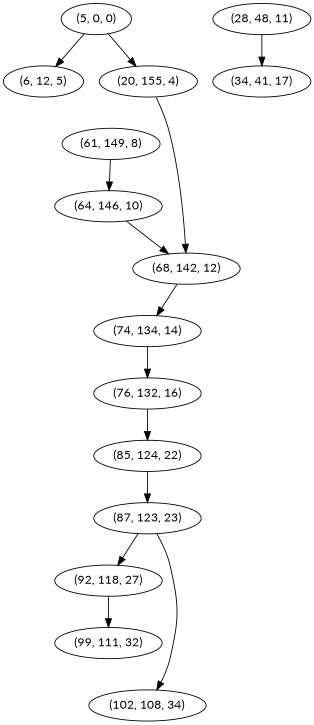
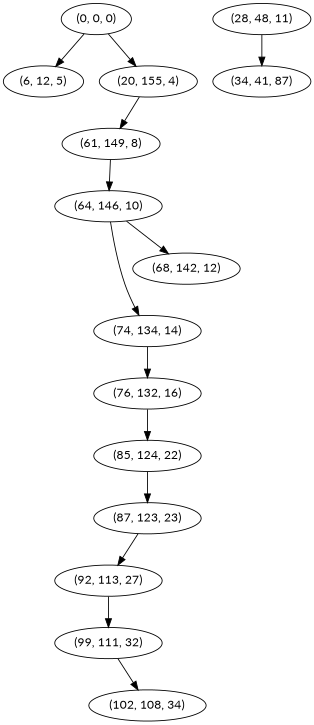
node "(5, 0, 0)": label "(5, 0, 0)" -> "(0, 0, 0)"
node "(34, 41, 17)": label "(34, 41, 17)" -> "(34, 41, 87)"
edge "(20, 155, 4)" -> "(68, 142, 12)": now "(20, 155, 4)" -> "(61, 149, 8)"
edge "(68, 142, 12)" -> "(74, 134, 14)": now "(64, 146, 10)" -> "(74, 134, 14)"
node "(92, 118, 27)": label "(92, 118, 27)" -> "(92, 113, 27)"
edge "(87, 123, 23)" -> "(102, 108, 34)": now "(99, 111, 32)" -> "(102, 108, 34)"
